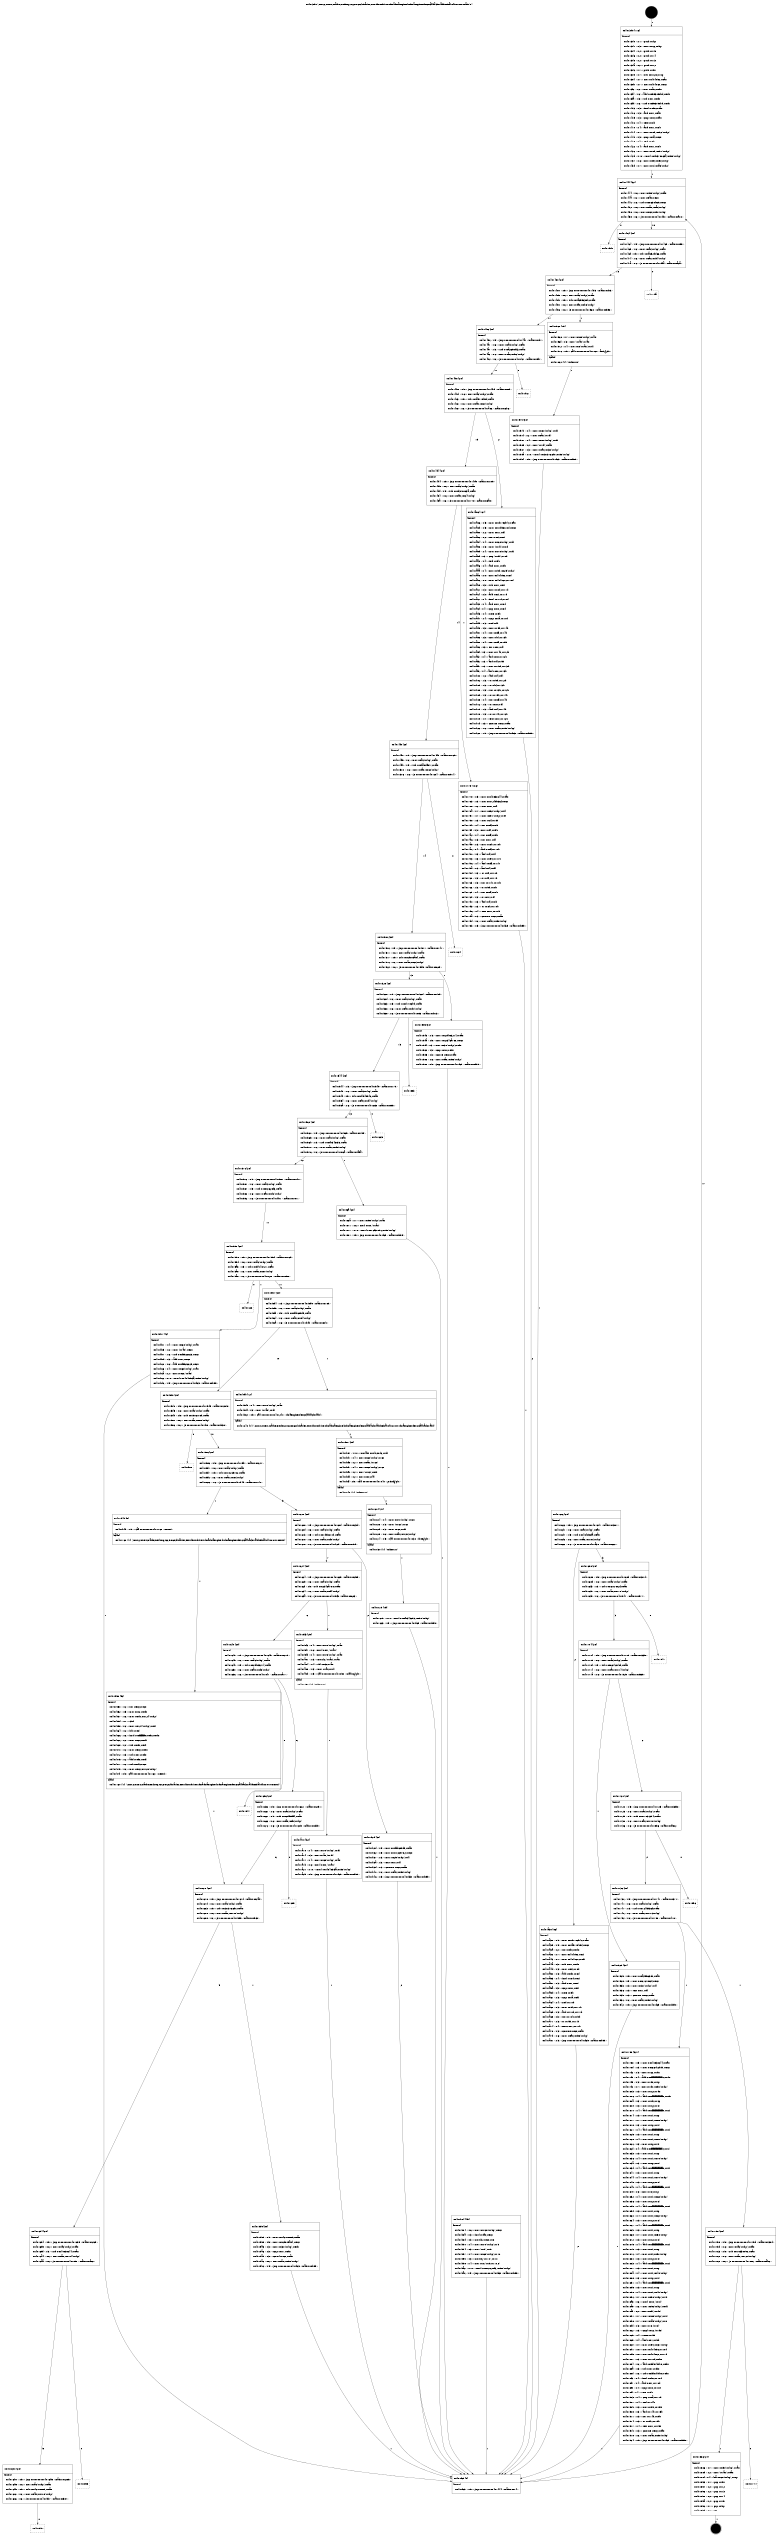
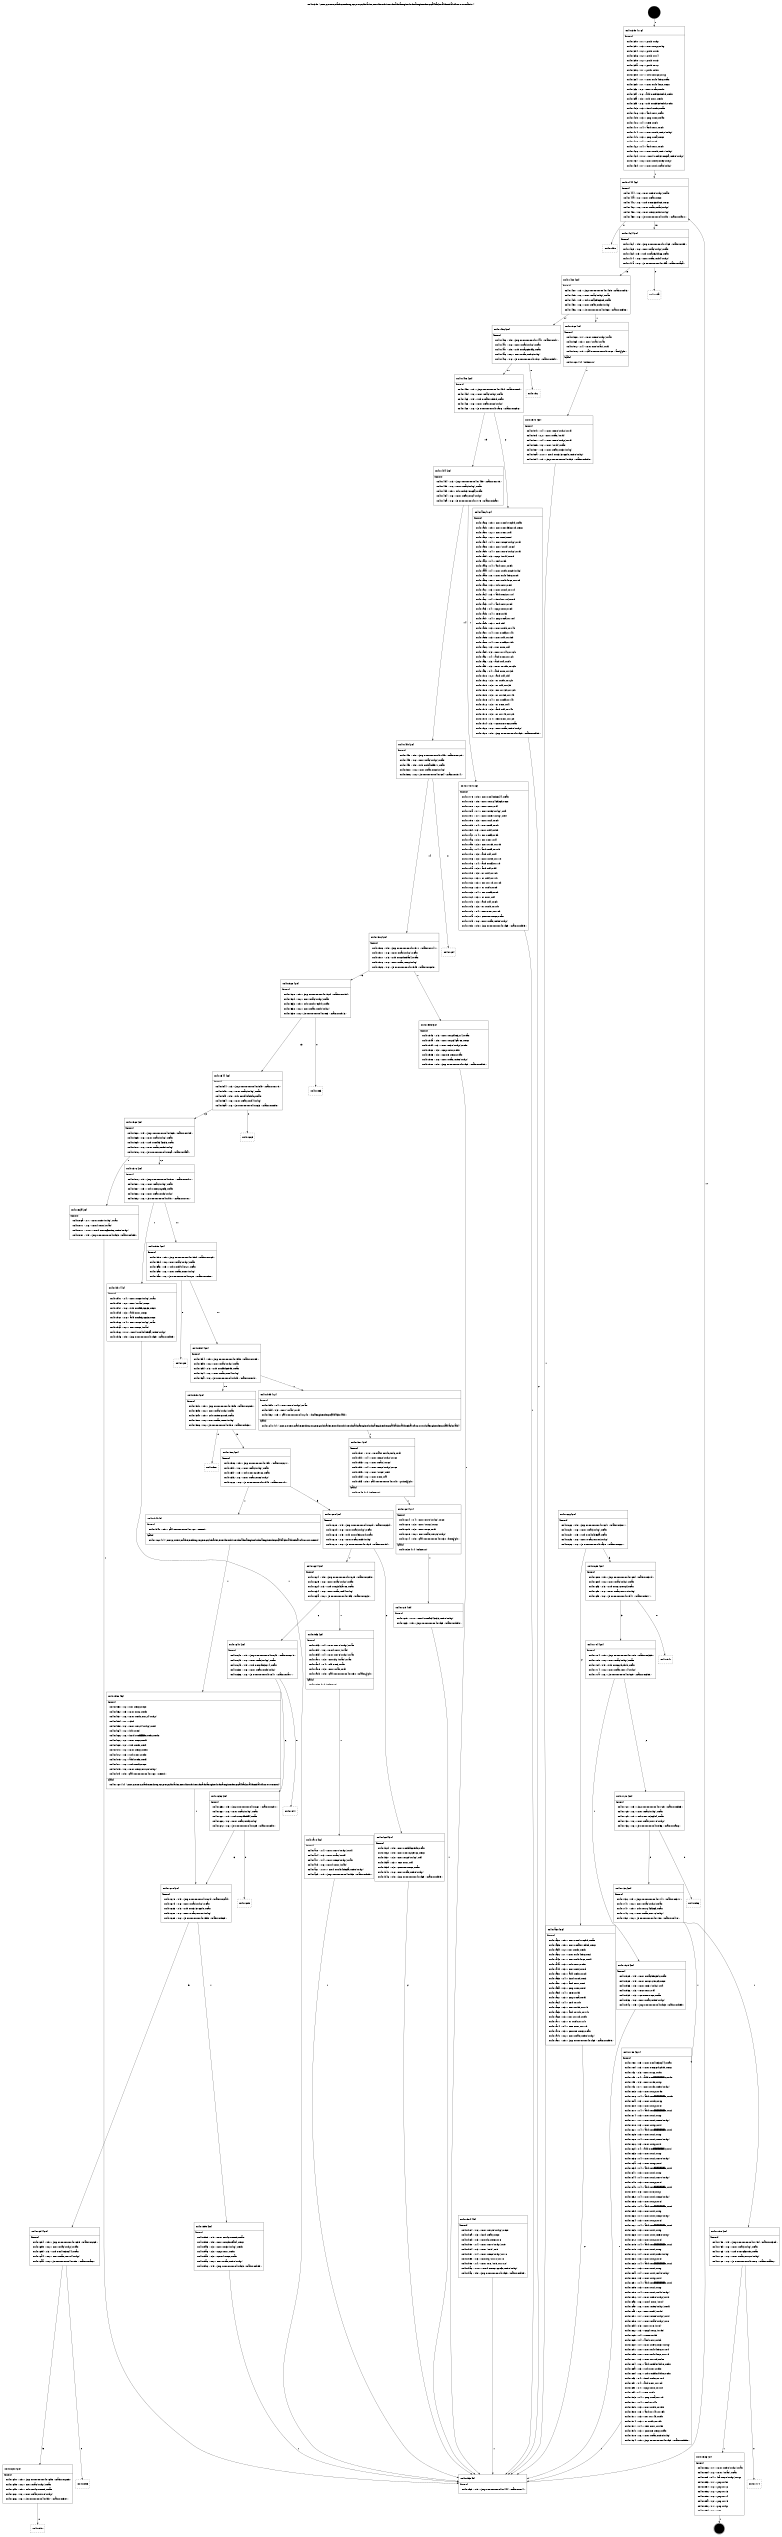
edge "0x401598 [28]" -> "0x401bb1 [42]": now "0x40157c [28]" -> "0x401bb1 [42]"
